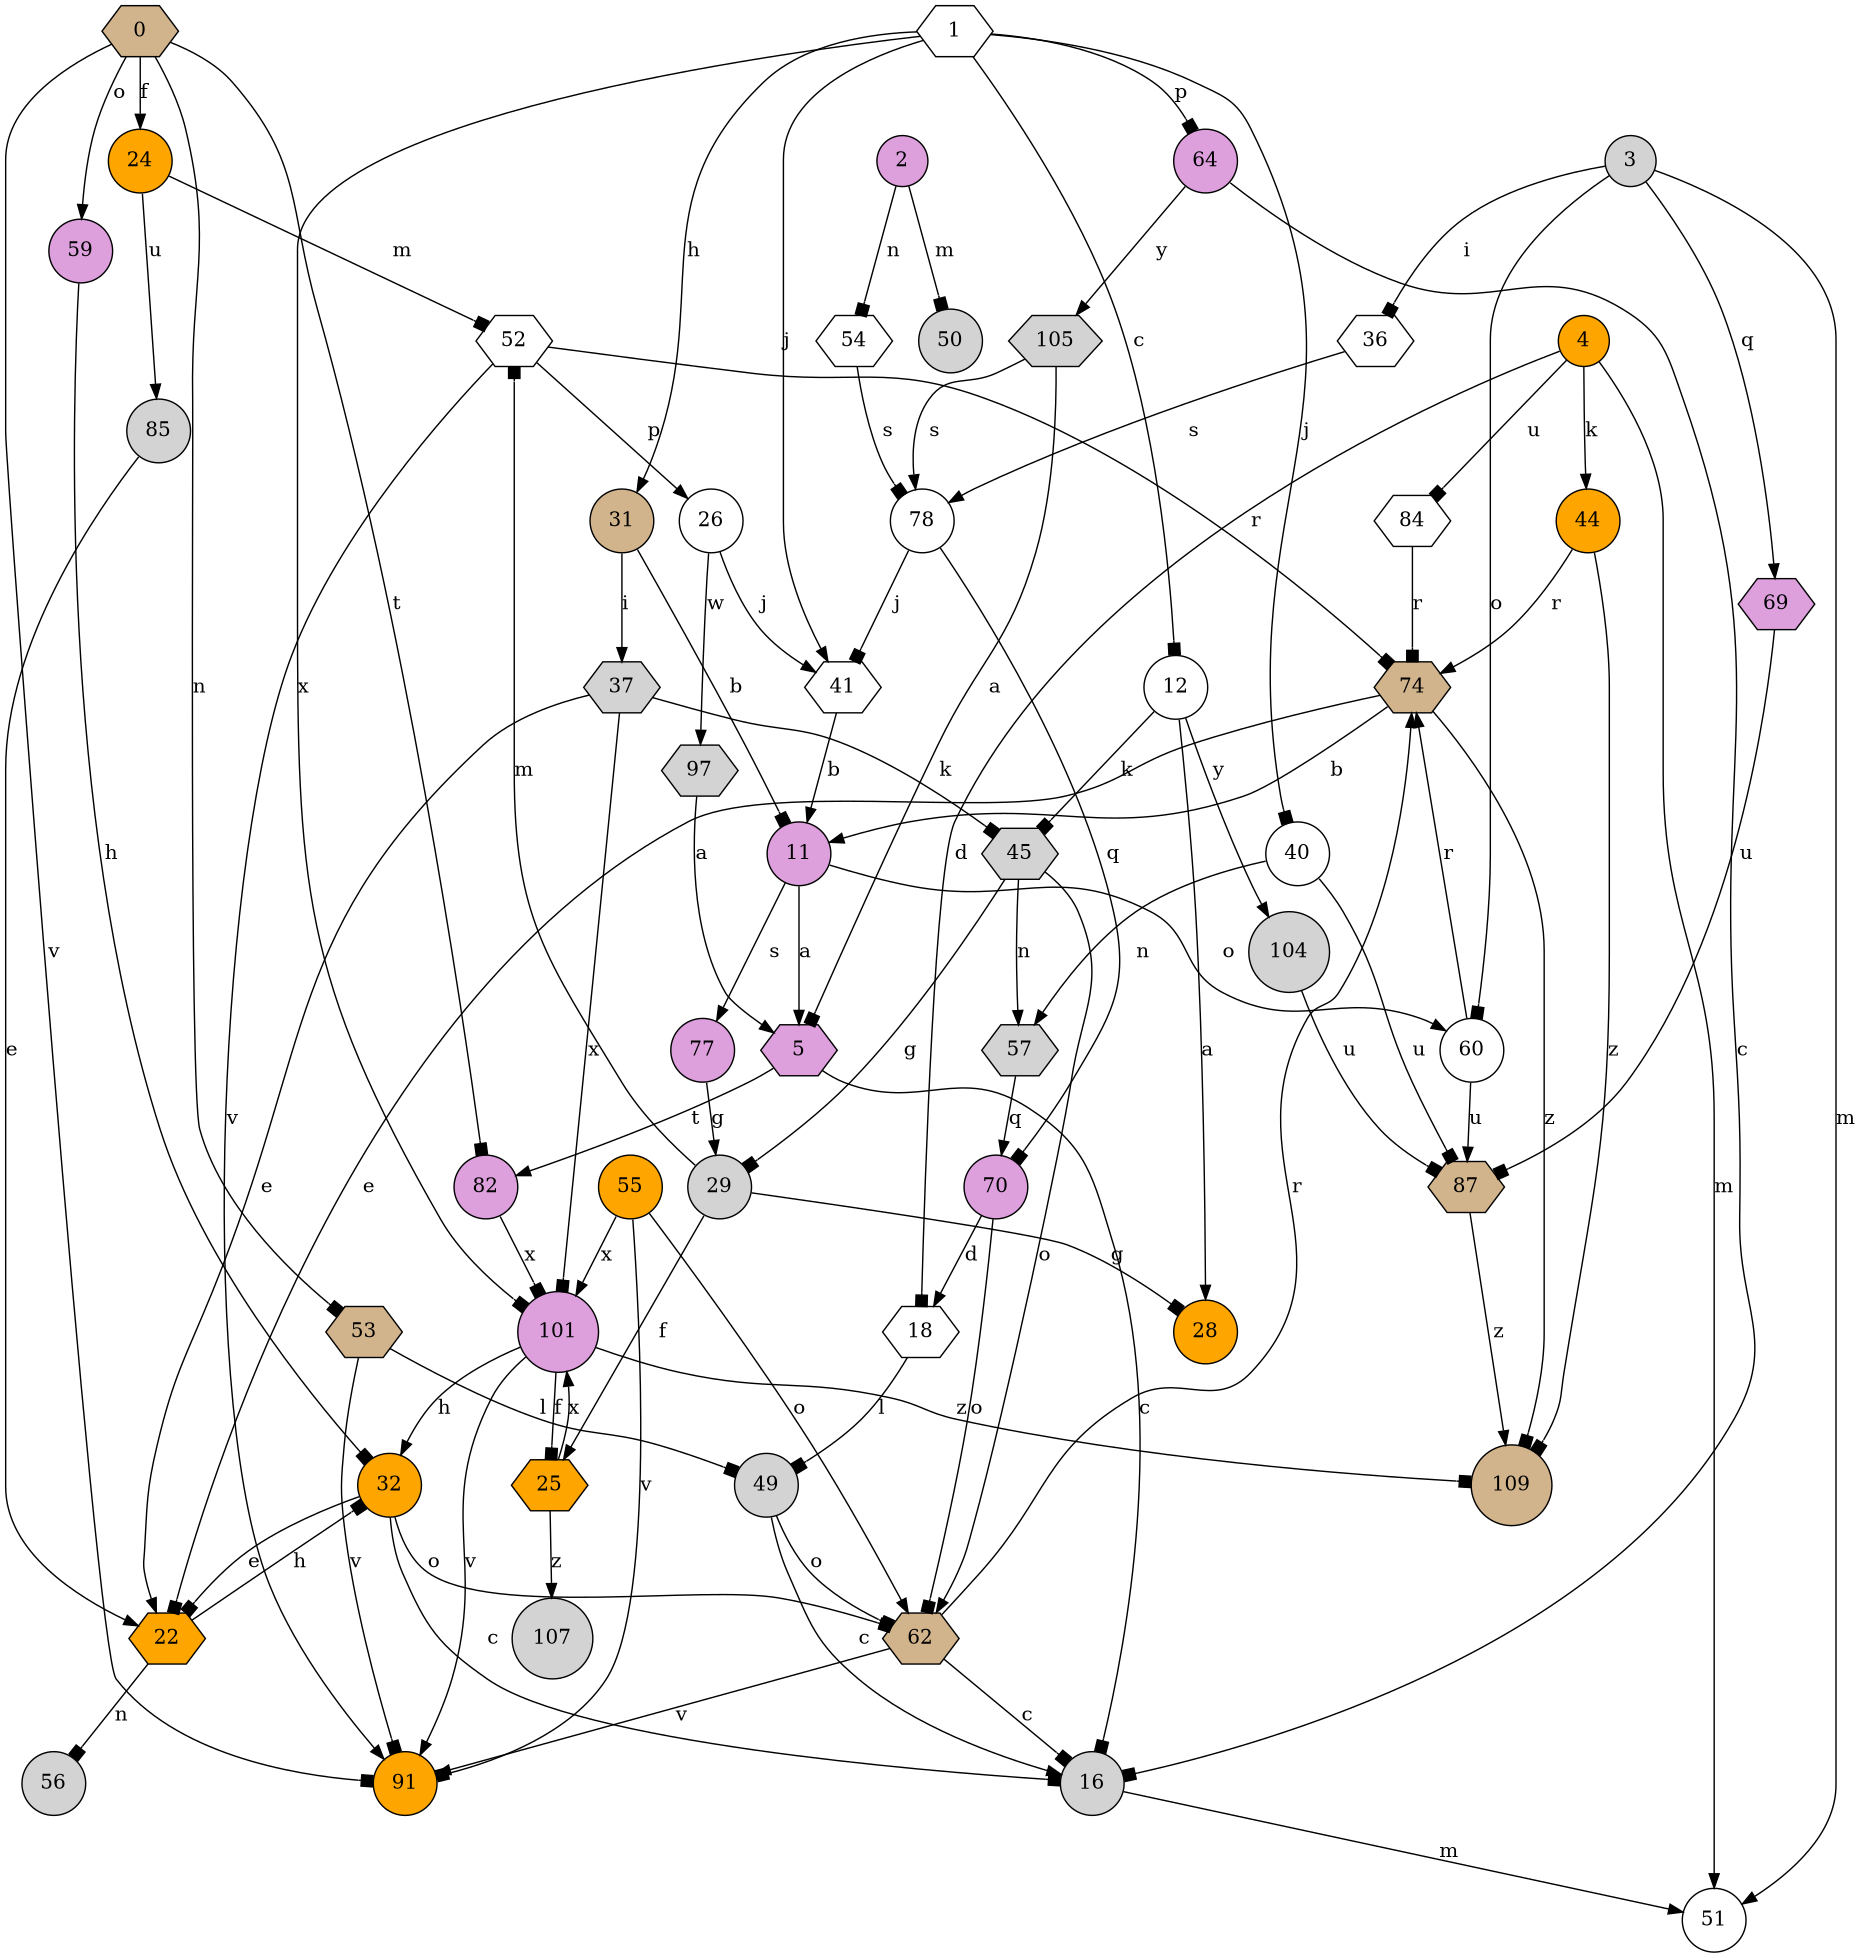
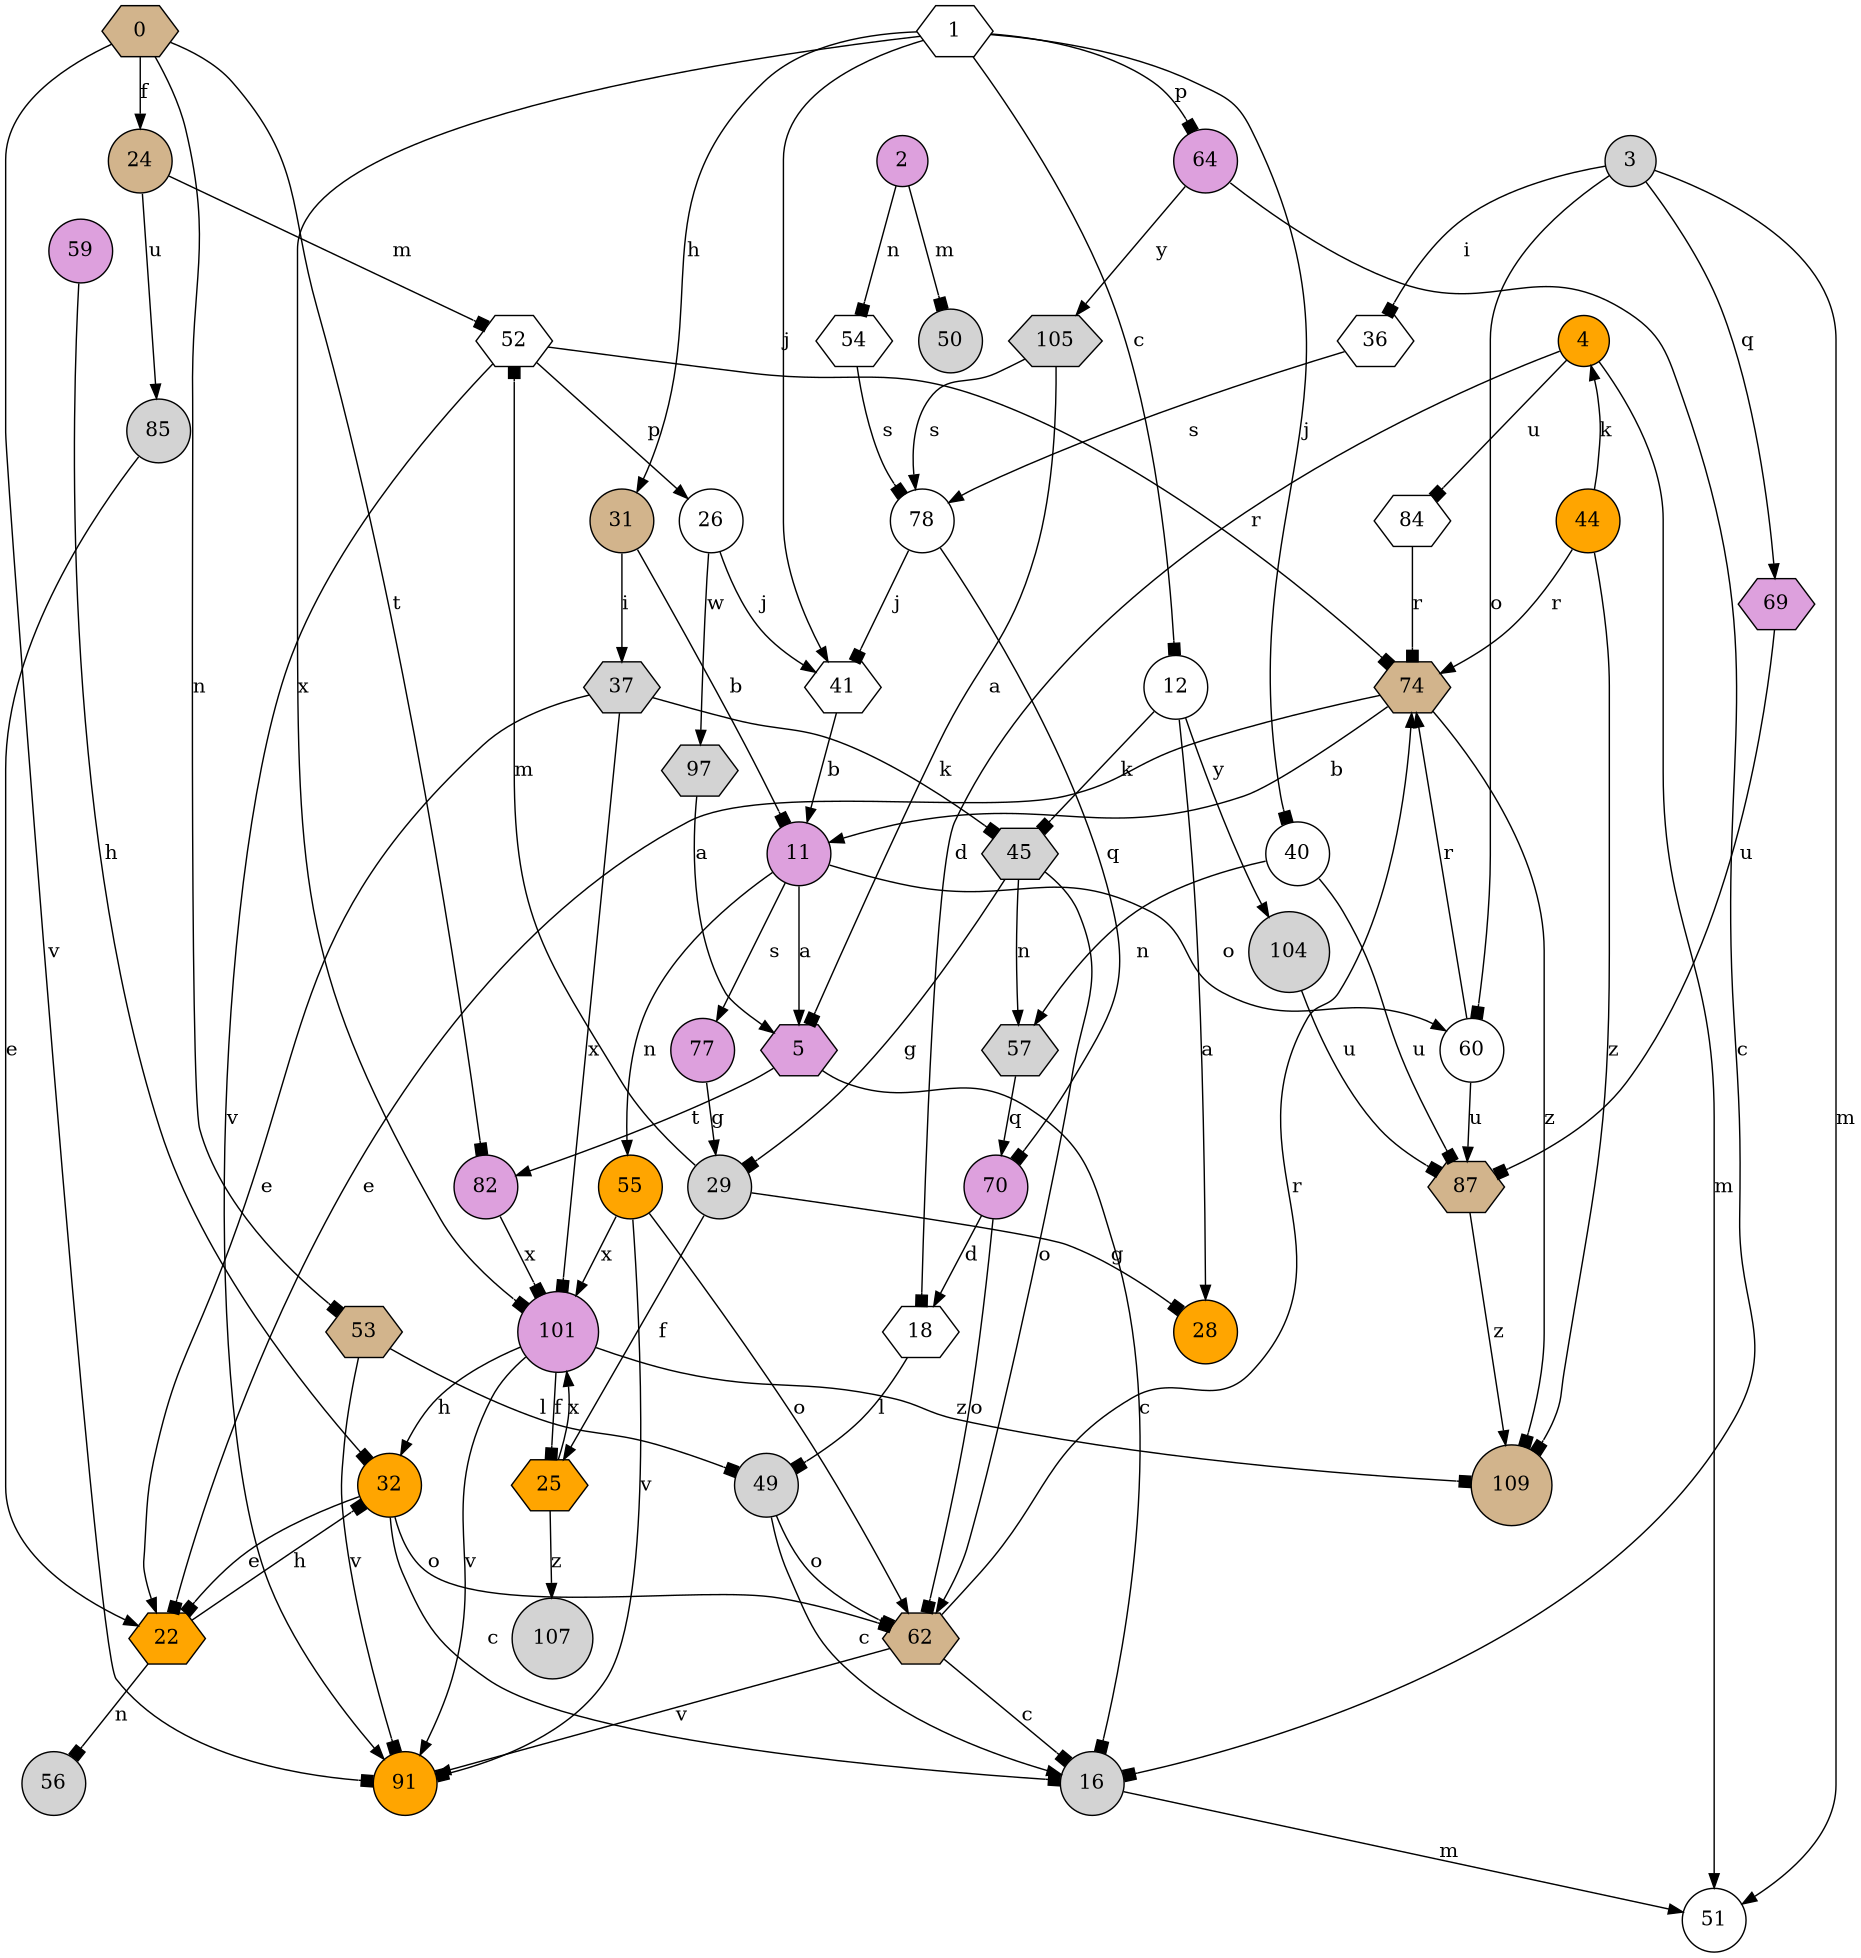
edge "0" -> "59": removed, label "o"
node "24": fillcolor orange -> tan
edge "4" -> "44": reversed
edge "11" -> "55": added, label "n"
